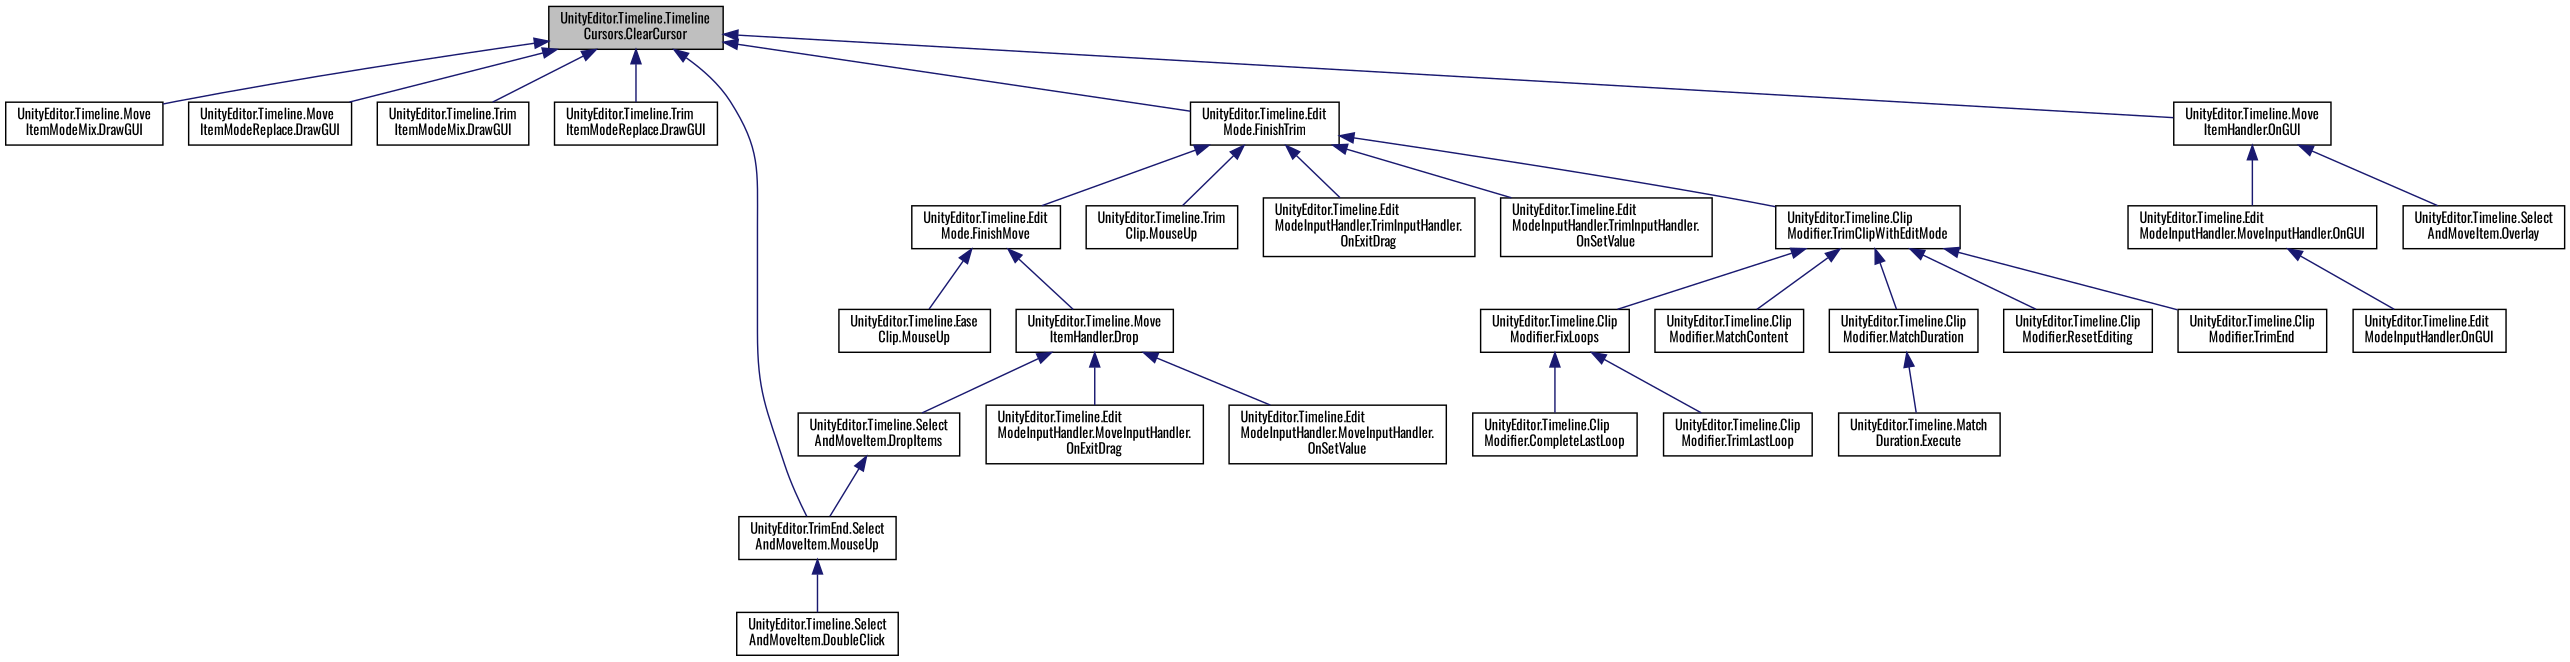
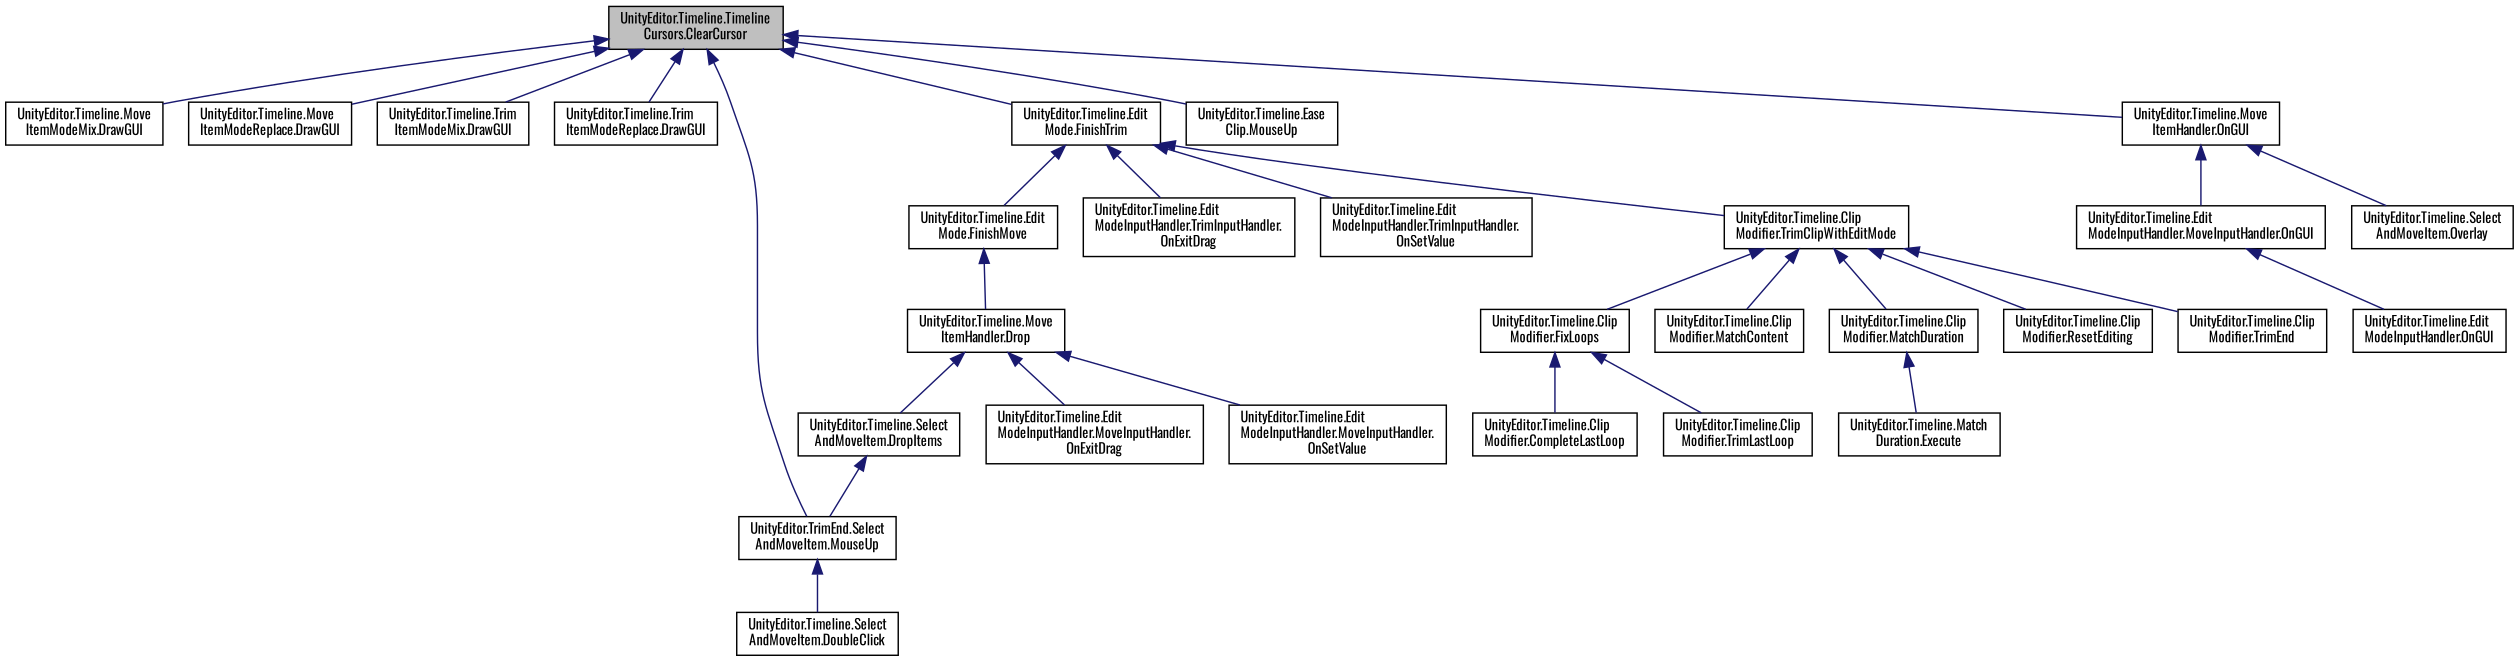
node "UnityEditor.Timeline.Trim Clip.MouseUp": removed
edge "UnityEditor.Timeline.Ease Clip.MouseUp" -> "UnityEditor.Timeline.Edit Mode.FinishMove": now "UnityEditor.Timeline.Ease Clip.MouseUp" -> "UnityEditor.Timeline.Timeline Cursors.ClearCursor"
